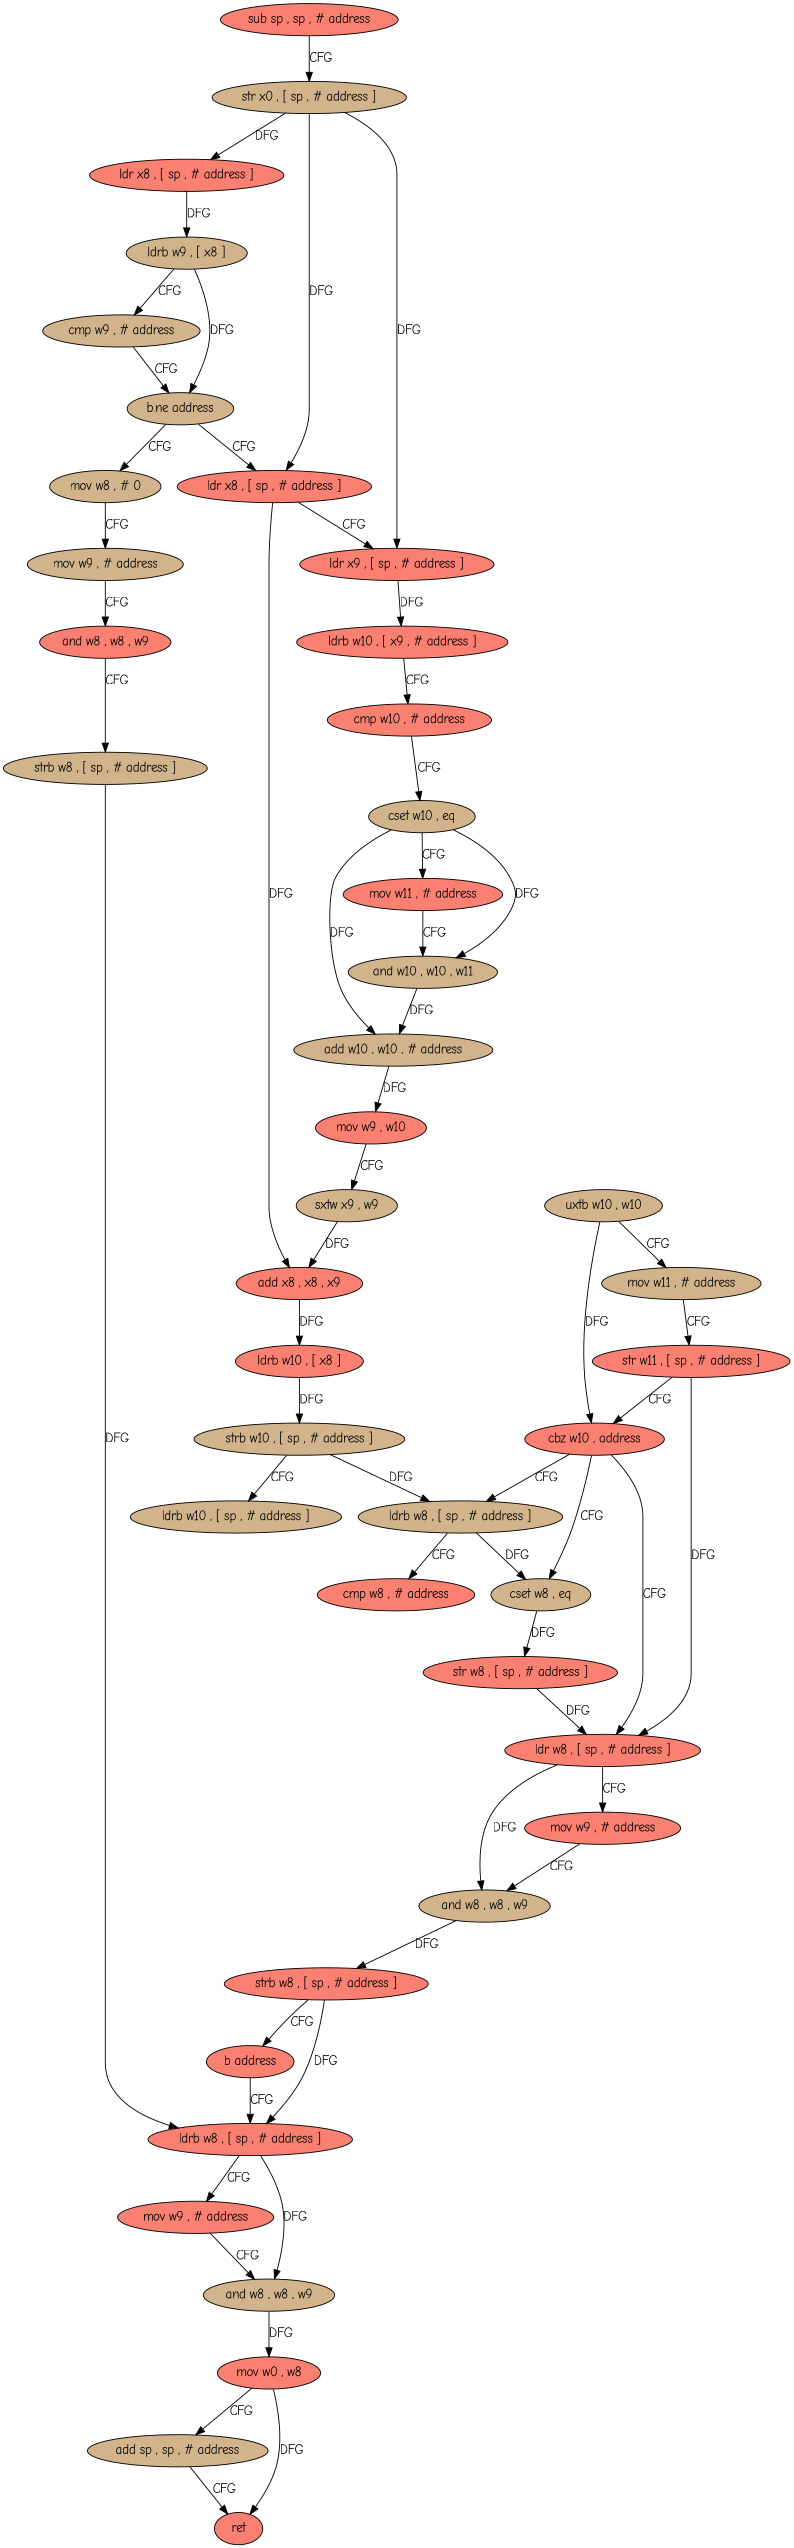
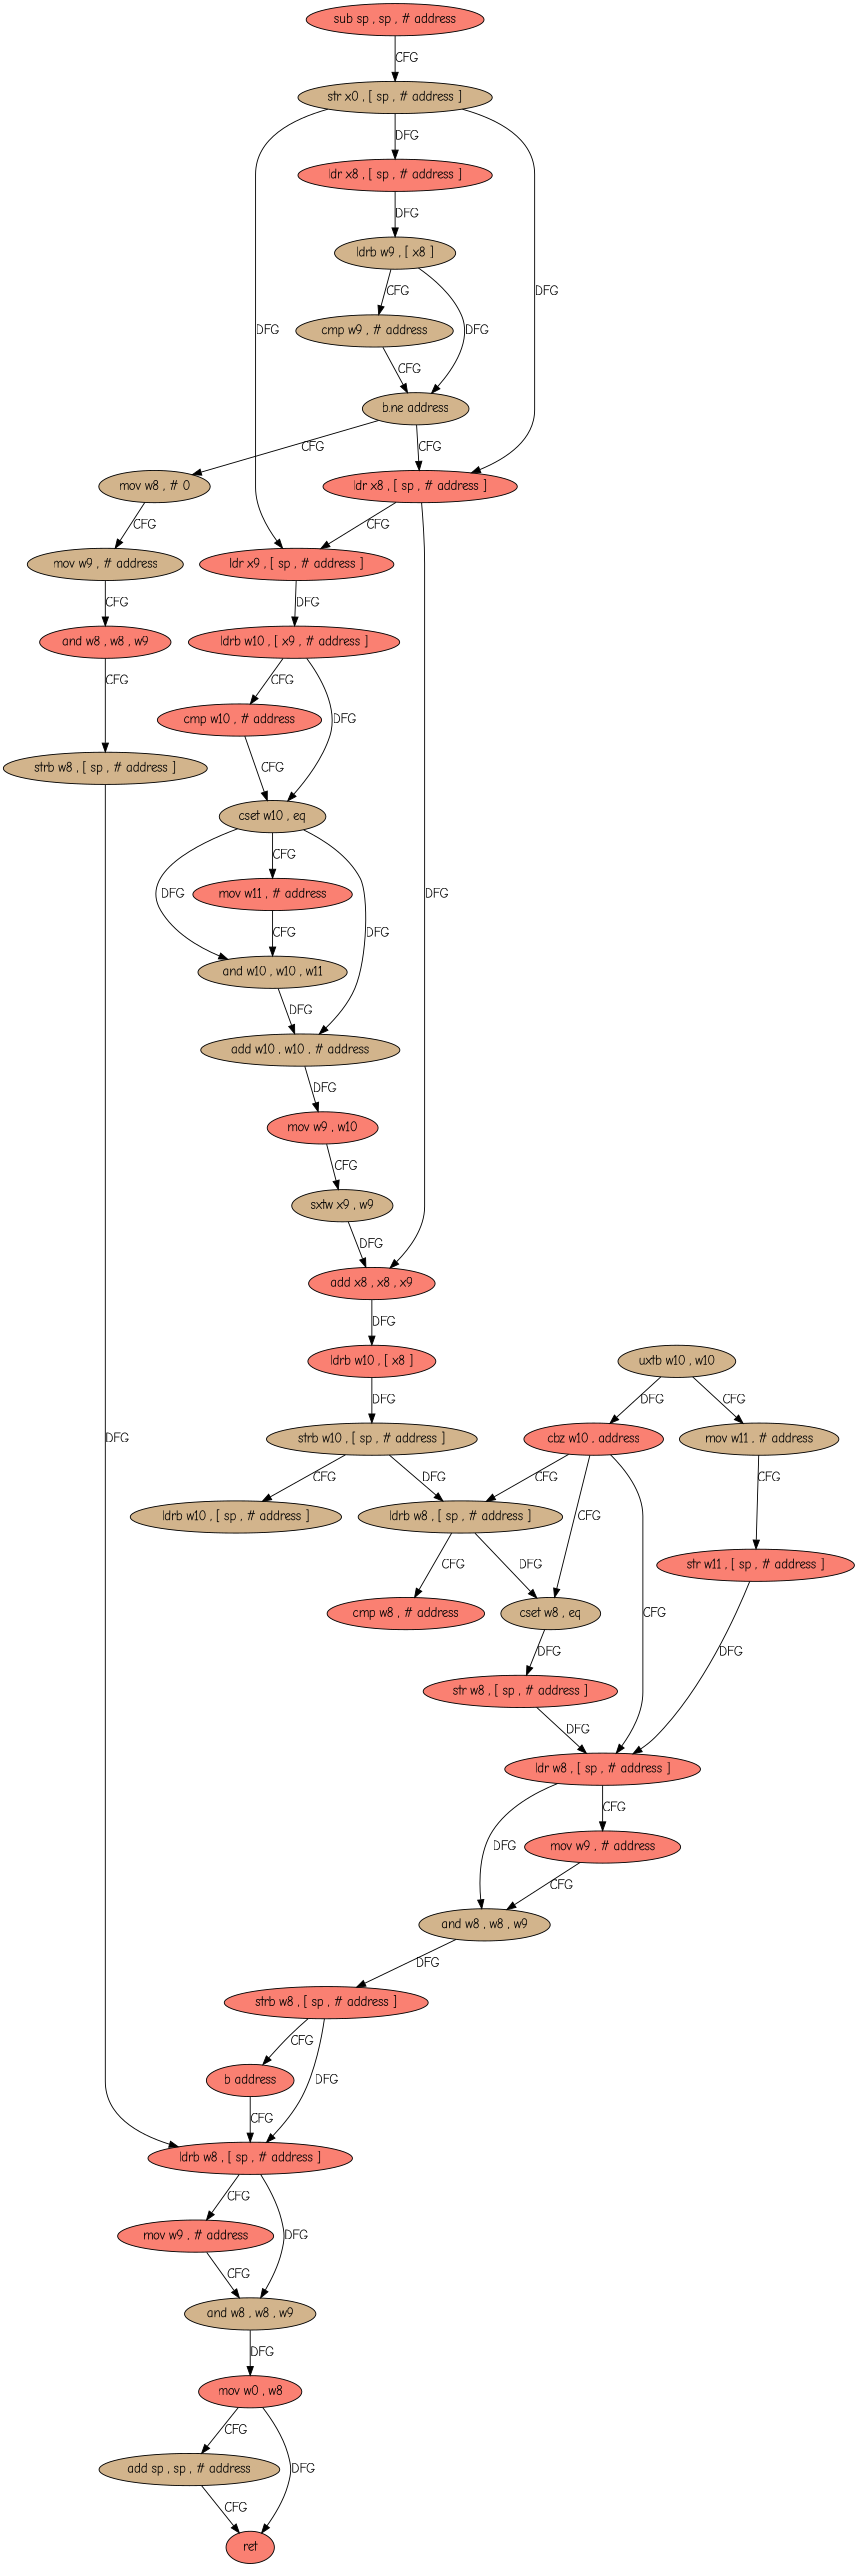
edge "ldrb w10 , [ x9 , # address ]" -> "cset w10 , eq": added, label "DFG"
edge "str w11 , [ sp , # address ]" -> "cbz w10 , address": removed, label "CFG"
